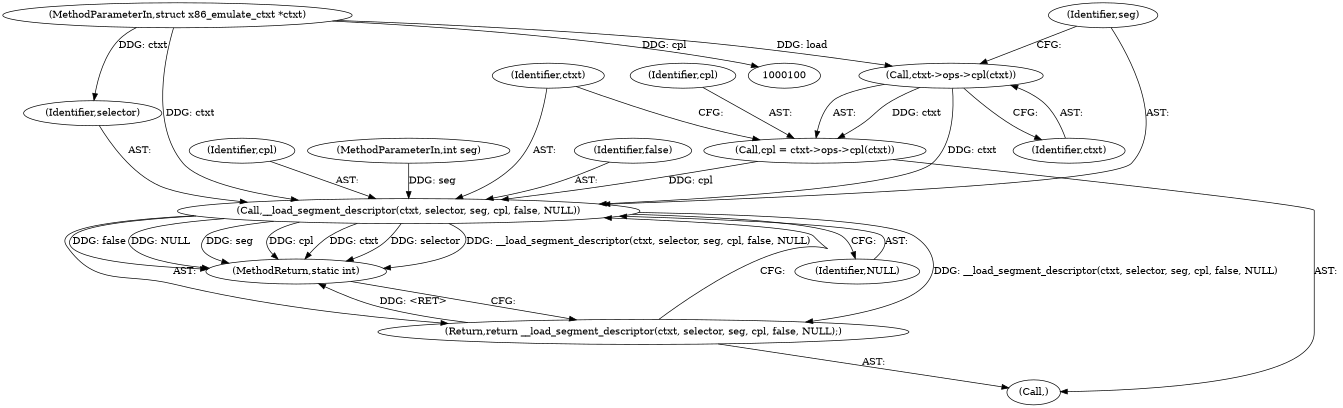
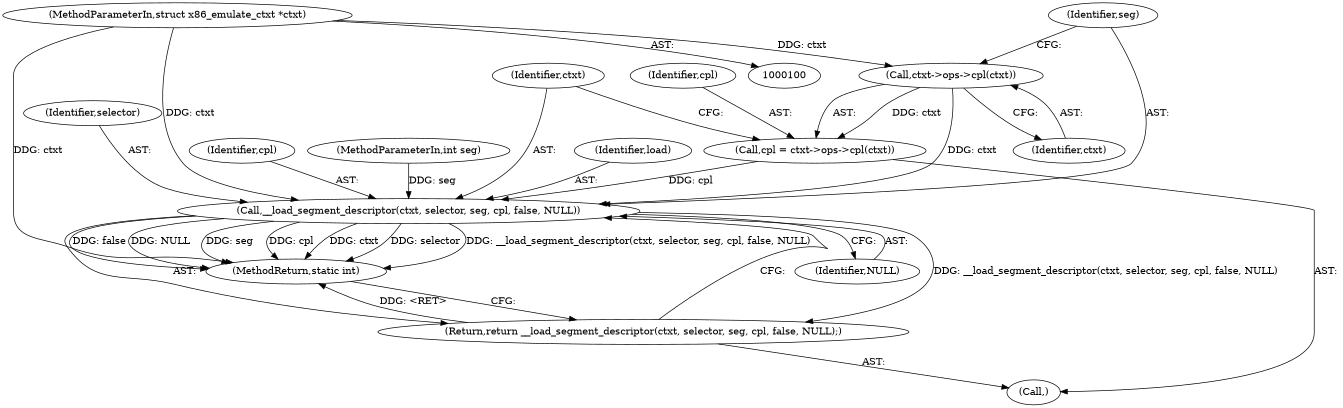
edge "(MethodParameterIn,struct x86_emulate_ctxt *ctxt)" -> "1000100": label "DDG: cpl" -> "AST: "
edge "(MethodParameterIn,struct x86_emulate_ctxt *ctxt)" -> "(Call,ctxt->ops->cpl(ctxt))": label "DDG: load" -> "DDG: ctxt"
edge "(MethodParameterIn,struct x86_emulate_ctxt *ctxt)" -> "(Identifier,selector)": now "(MethodParameterIn,struct x86_emulate_ctxt *ctxt)" -> "(MethodReturn,static int)"
node "(Identifier,false)": label "(Identifier,false)" -> "(Identifier,load)"
